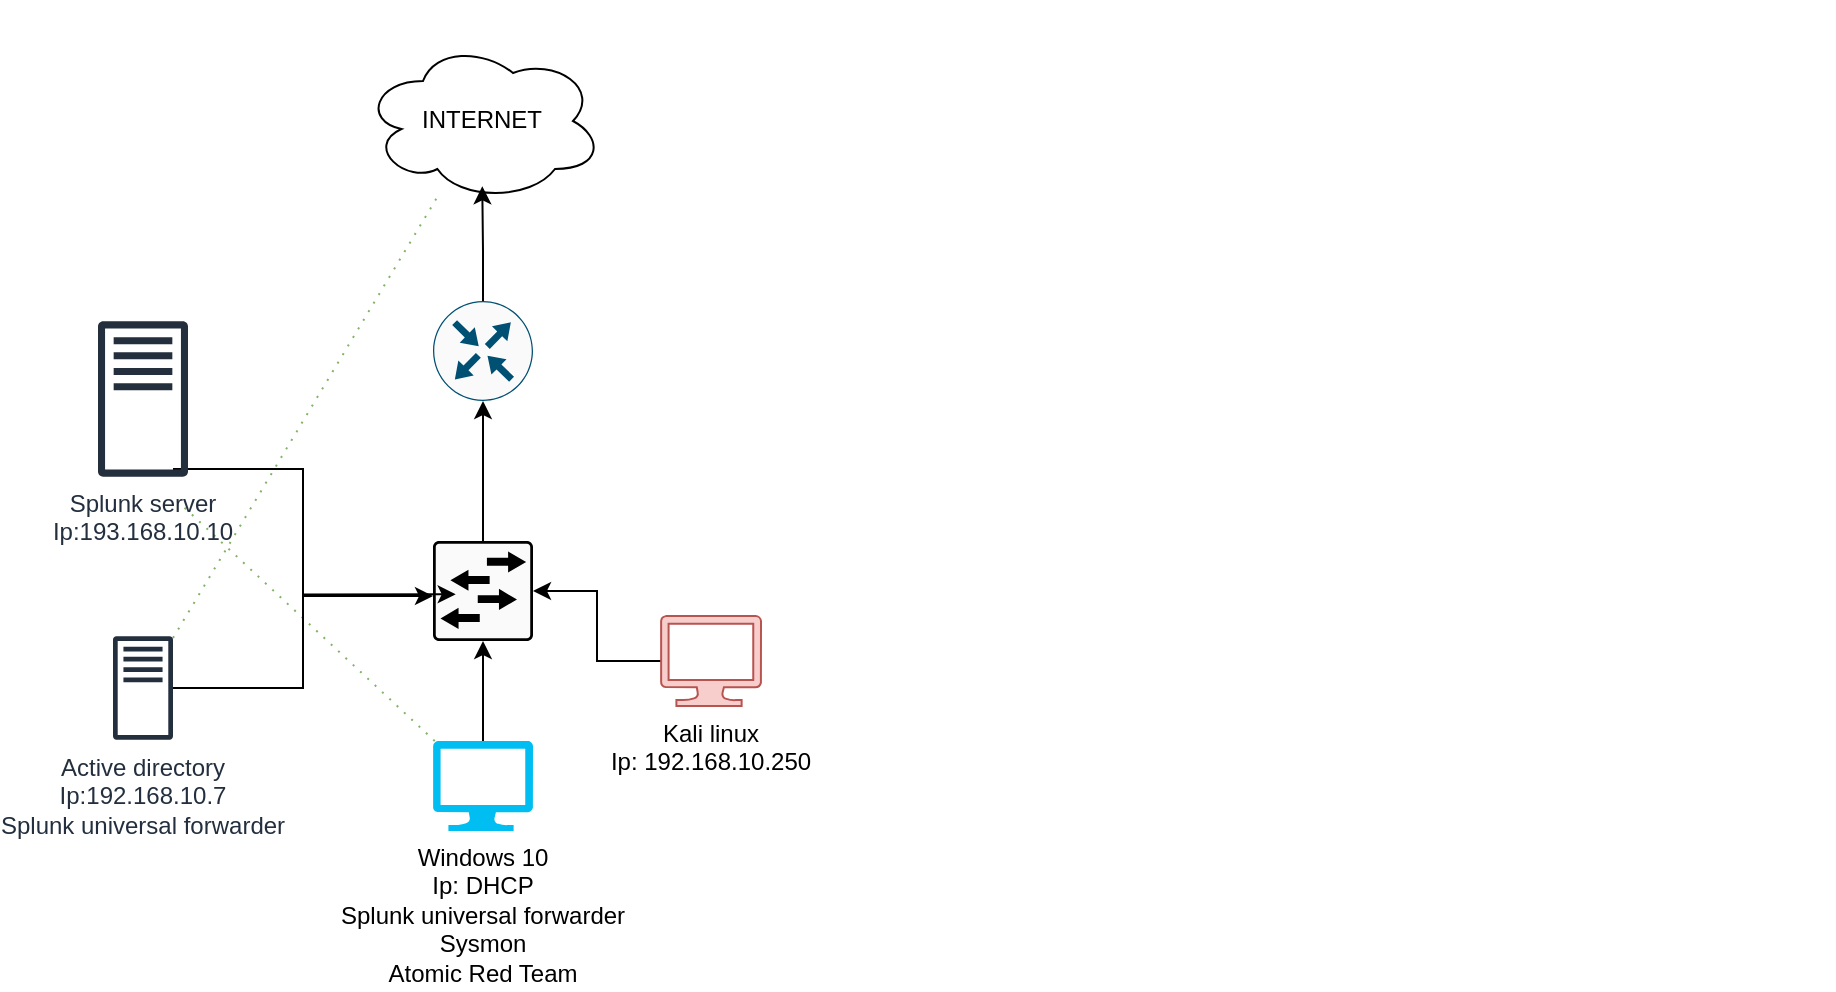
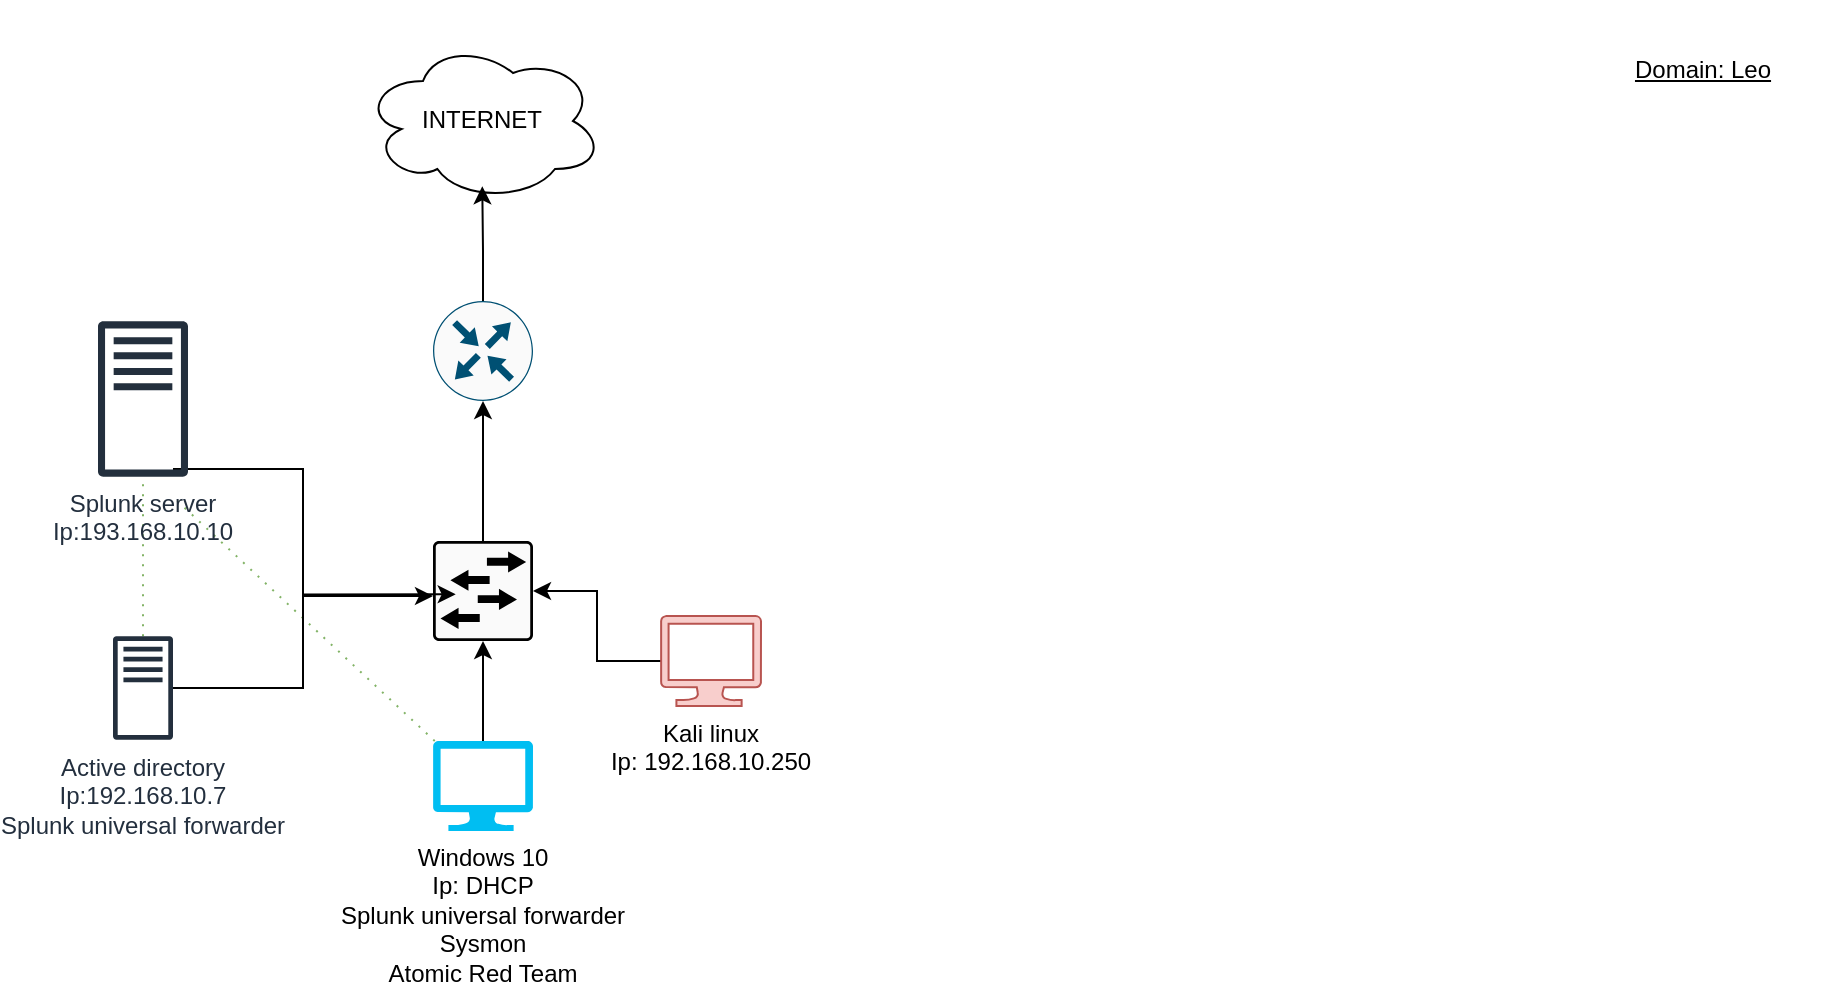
node "Domain: Leo": added
edge "INTERNET" -- "Active directory Ip:192.168.10.7 Splunk universal forwarder": now "Splunk server Ip:193.168.10.10" -- "Active directory Ip:192.168.10.7 Splunk universal forwarder"
